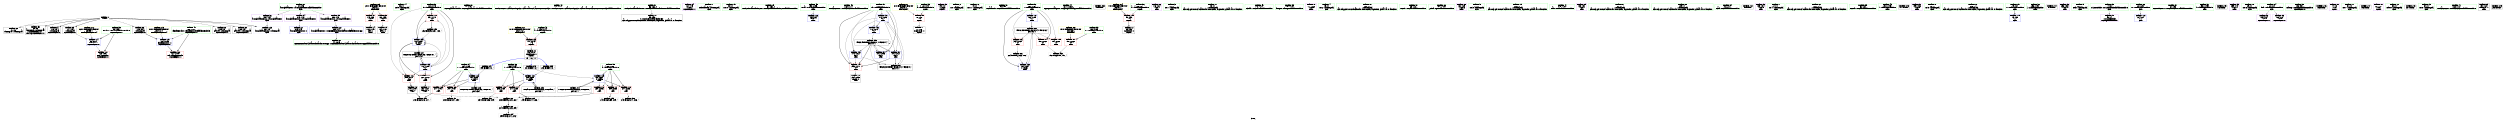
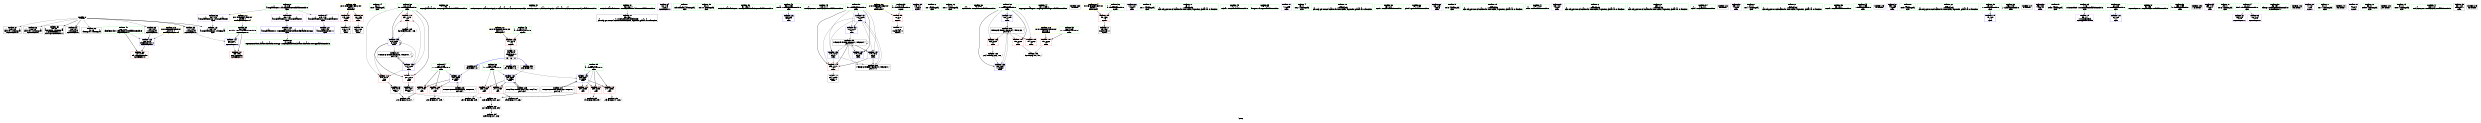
edge "NodeID: 212" -> "NodeID: 124": now "NodeID: 212" -> "NodeID: 39"
